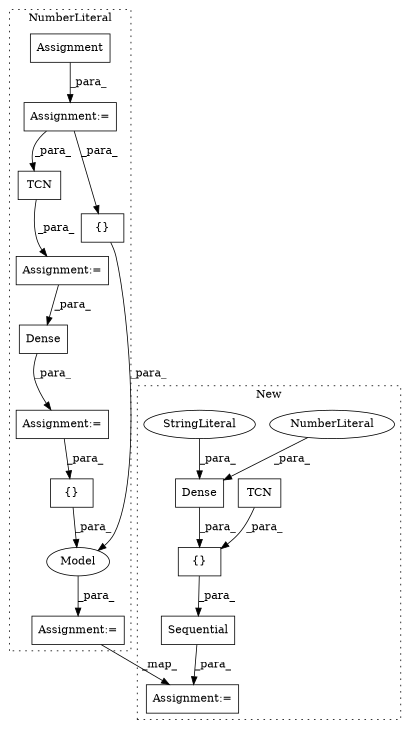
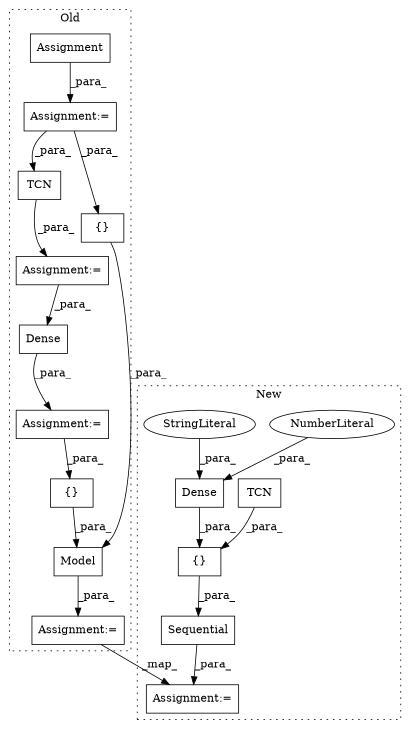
cluster "NumberLiteral": label "NumberLiteral" -> "Old"
node "Model": shape ellipse -> box
